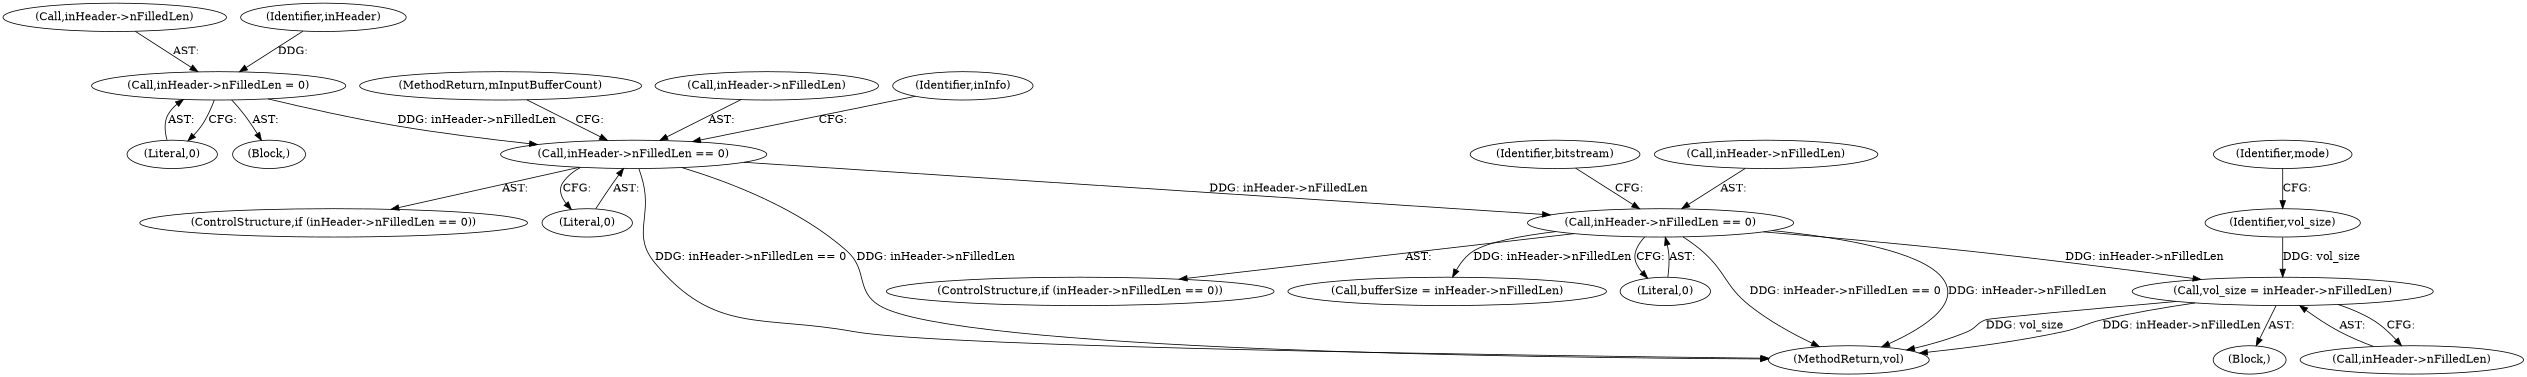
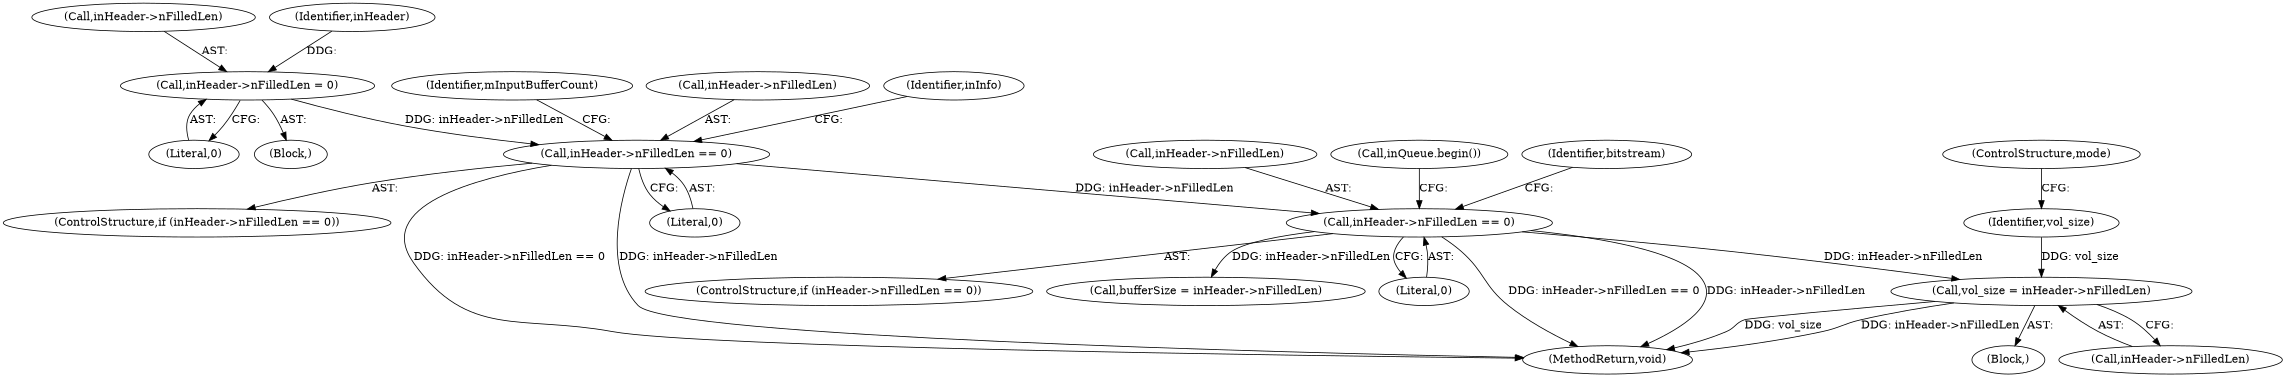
node "(MethodReturn,mInputBufferCount)": label "(MethodReturn,mInputBufferCount)" -> "(Identifier,mInputBufferCount)"
node "(Call,inQueue.begin())": added
node "(Identifier,mode)": label "(Identifier,mode)" -> "(ControlStructure,mode)"
node "(MethodReturn,vol)": label "(MethodReturn,vol)" -> "(MethodReturn,void)"
